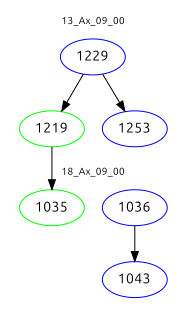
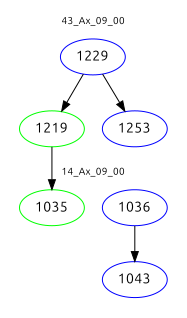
cluster "13_Ax_09_00": label "13_Ax_09_00" -> "43_Ax_09_00"
cluster "18_Ax_09_00": label "18_Ax_09_00" -> "14_Ax_09_00"
